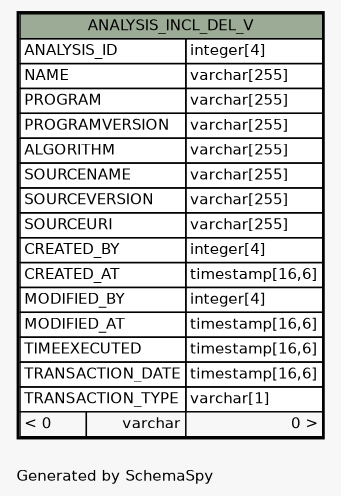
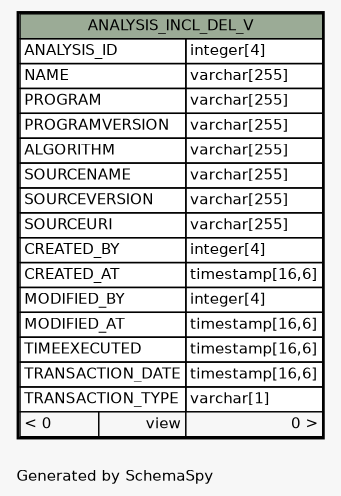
node "ANALYSIS_INCL_DEL_V": text "varchar" -> "view"
